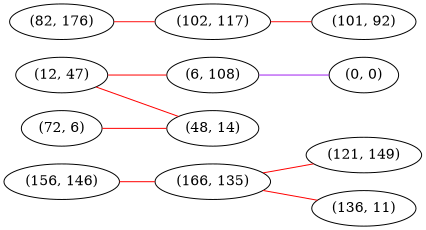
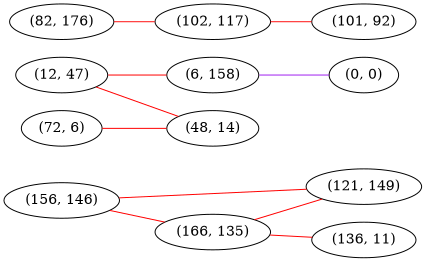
node "(6, 108)": label "(6, 108)" -> "(6, 158)"
edge "(121, 149)" -- "(156, 146)": added
